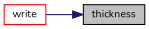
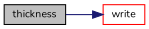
edge "write" -> "thickness": reversed
